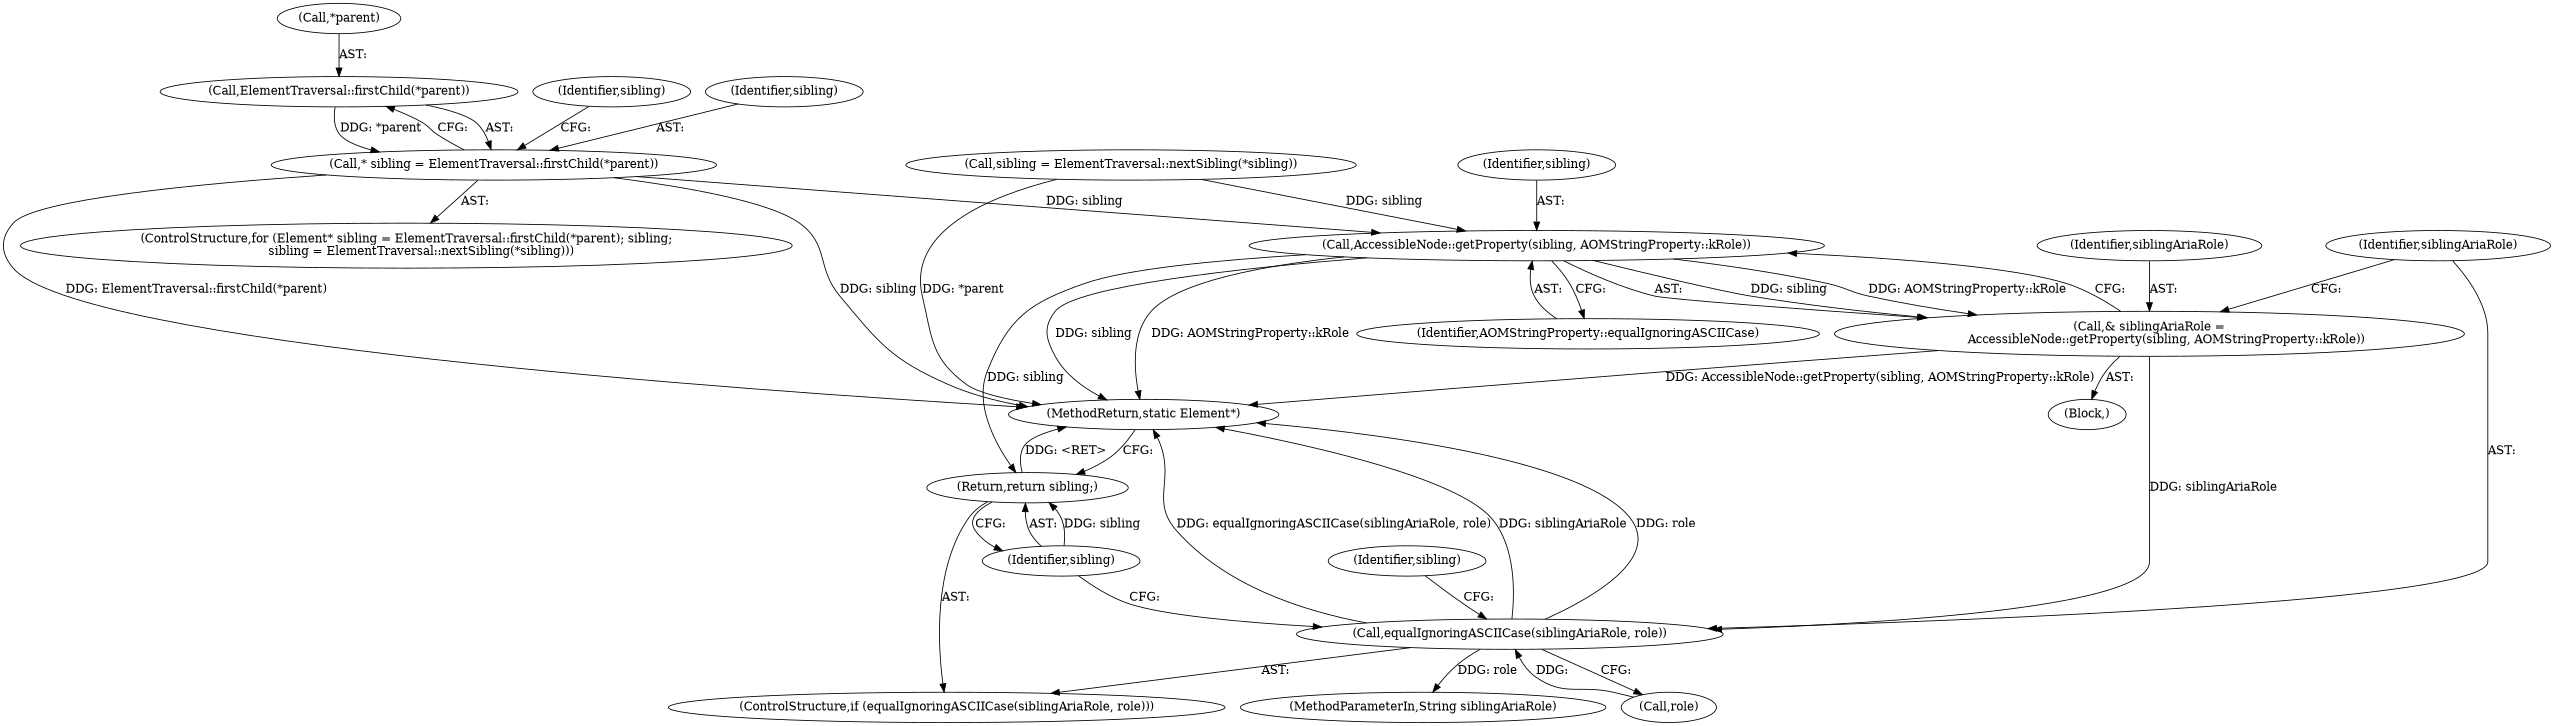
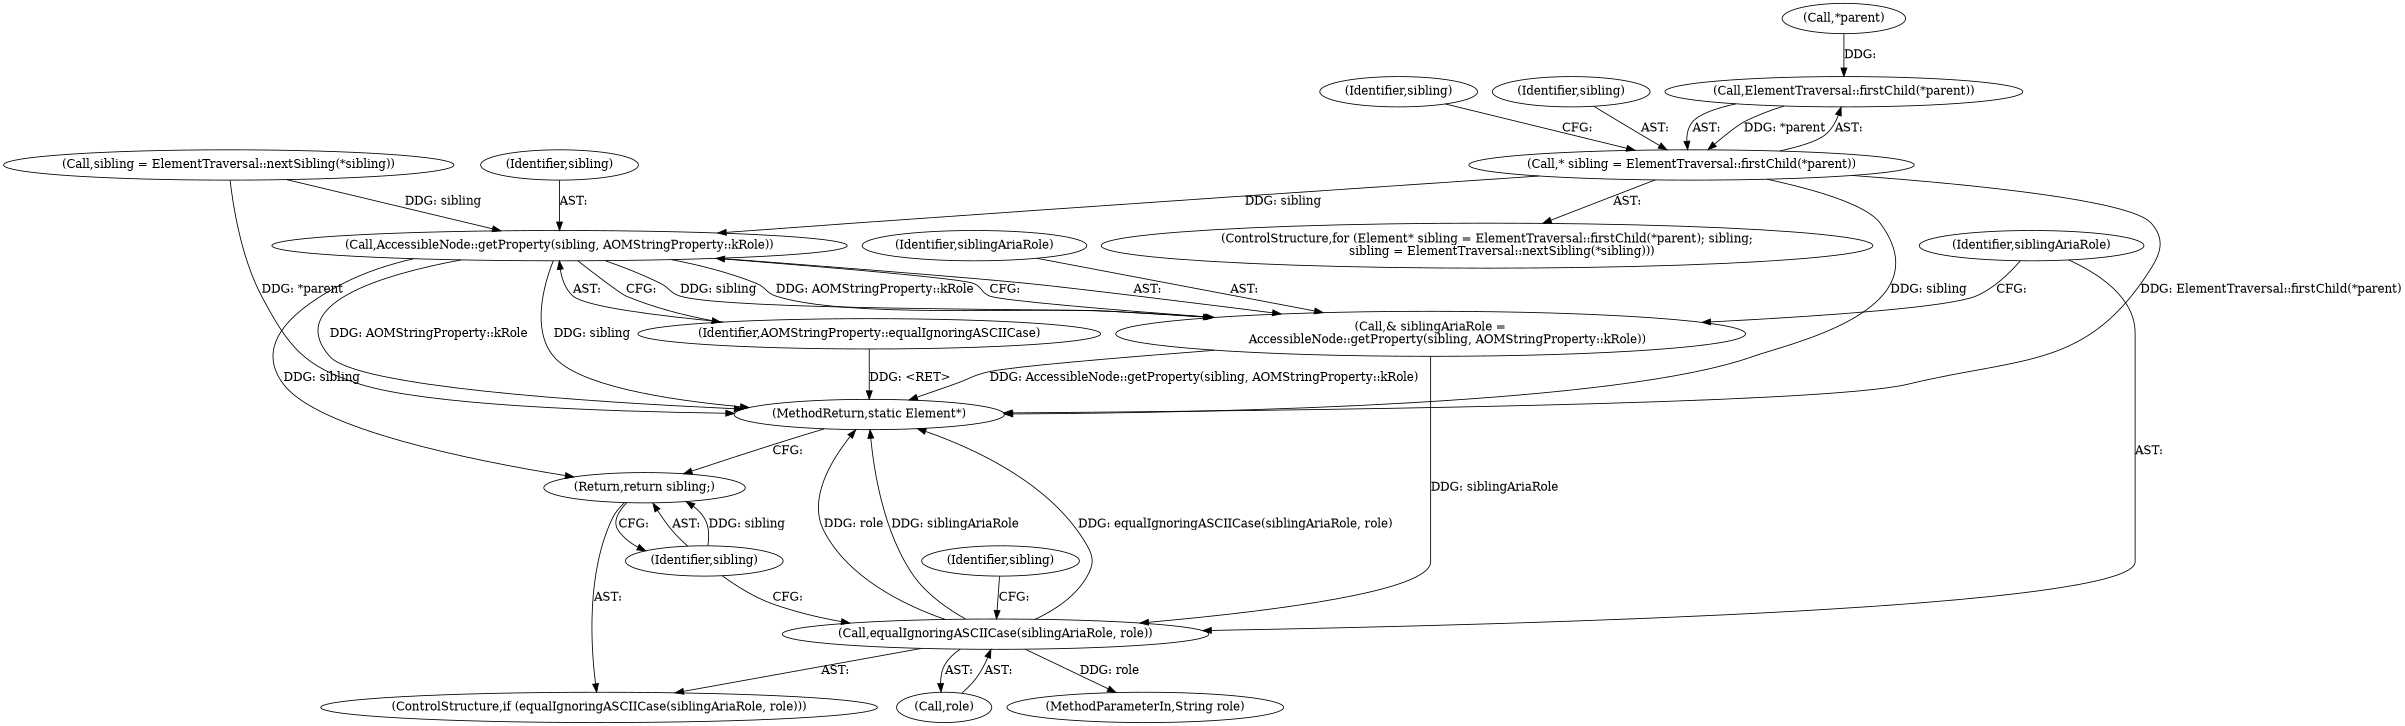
edge "(Call,*parent)" -> "(Call,ElementTraversal::firstChild(*parent))": label "AST: " -> "DDG: "
edge "(Call,* sibling = ElementTraversal::firstChild(*parent))" -> "(Call,ElementTraversal::firstChild(*parent))": label "CFG: " -> "AST: "
node "(Block,)": removed
edge "(Return,return sibling;)" -> "(MethodReturn,static Element*)": now "(Identifier,AOMStringProperty::equalIgnoringASCIICase)" -> "(MethodReturn,static Element*)"
edge "(Call,role)" -> "(Call,equalIgnoringASCIICase(siblingAriaRole, role))": label "DDG: " -> "AST: "
edge "(Call,equalIgnoringASCIICase(siblingAriaRole, role))" -> "(Call,role)": label "CFG: " -> "AST: "
node "(MethodParameterIn,String siblingAriaRole)": label "(MethodParameterIn,String siblingAriaRole)" -> "(MethodParameterIn,String role)"
